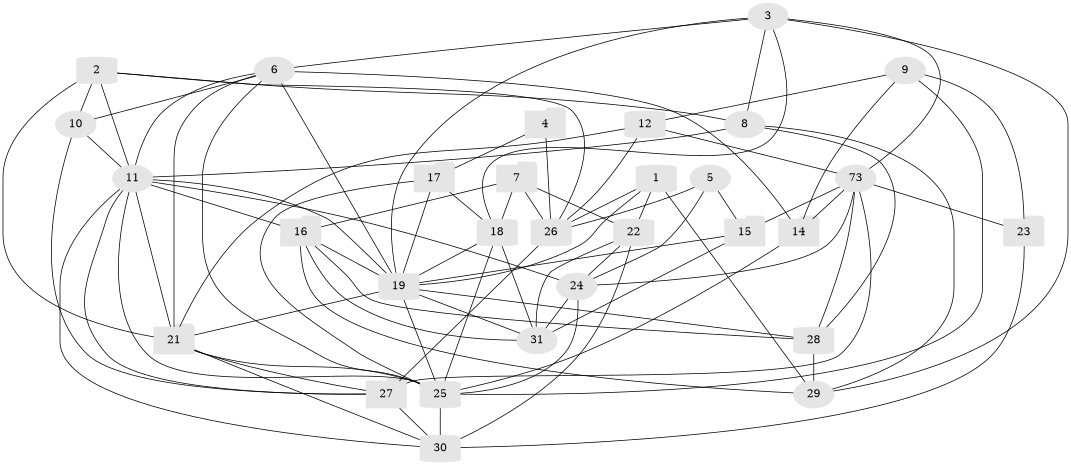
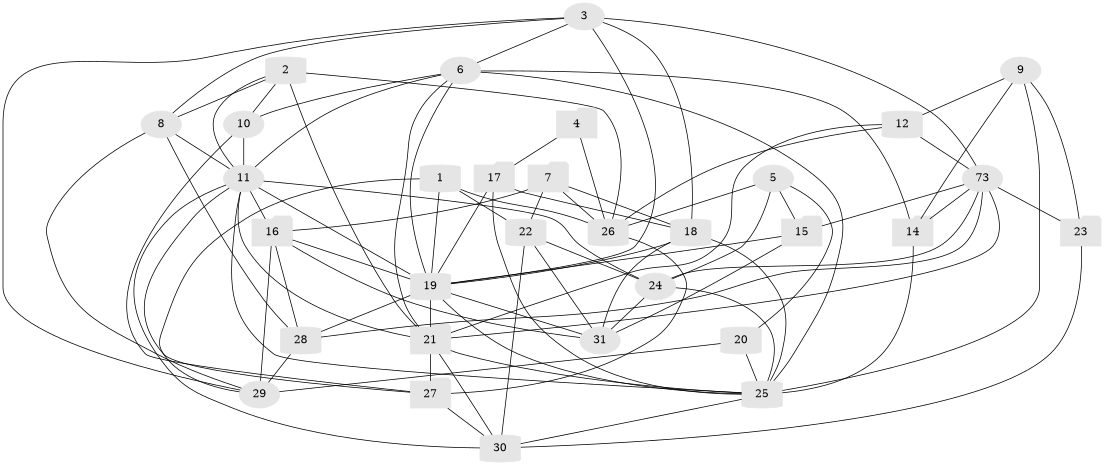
node "20": added
edge "73" -- "27": now "73" -- "21"
